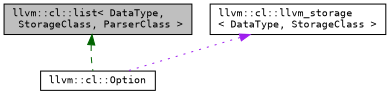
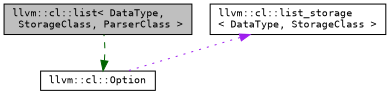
node "llvm::cl::llvm_storage < DataType, StorageClass >": label "llvm::cl::llvm_storage < DataType, StorageClass >" -> "llvm::cl::list_storage < DataType, StorageClass >"
edge "llvm::cl::Option" -> "llvm::cl::list< DataType, StorageClass, ParserClass >": reversed
